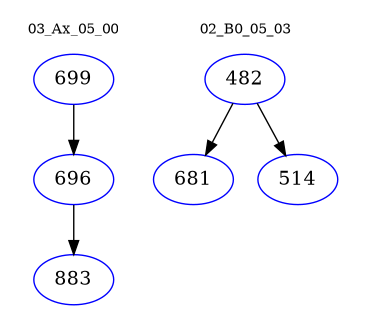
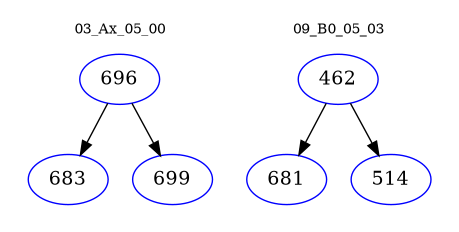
cluster "02_B0_05_03": label "02_B0_05_03" -> "09_B0_05_03"
node "482": label "482" -> "462"
edge "699" -> "696": reversed
node "883": label "883" -> "683"
